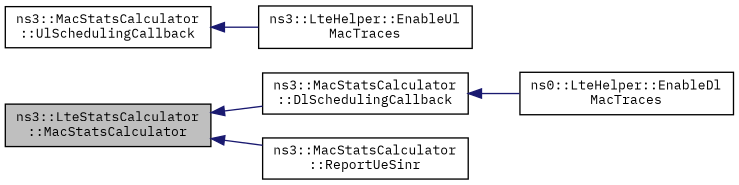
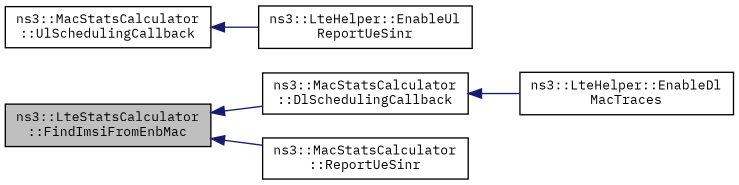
node "ns3::LteHelper::EnableUl MacTraces": label "ns3::LteHelper::EnableUl MacTraces" -> "ns3::LteHelper::EnableUl ReportUeSinr"
node "ns0::LteHelper::EnableDl MacTraces": label "ns0::LteHelper::EnableDl MacTraces" -> "ns3::LteHelper::EnableDl MacTraces"
node "ns3::LteStatsCalculator ::MacStatsCalculator": label "ns3::LteStatsCalculator ::MacStatsCalculator" -> "ns3::LteStatsCalculator ::FindImsiFromEnbMac"
